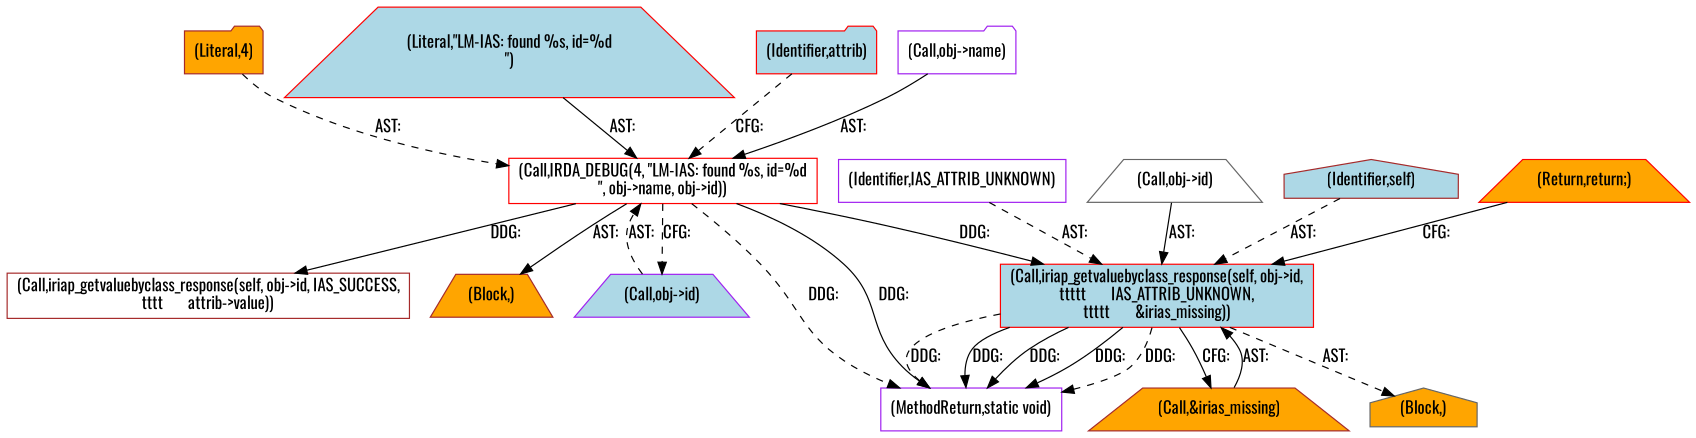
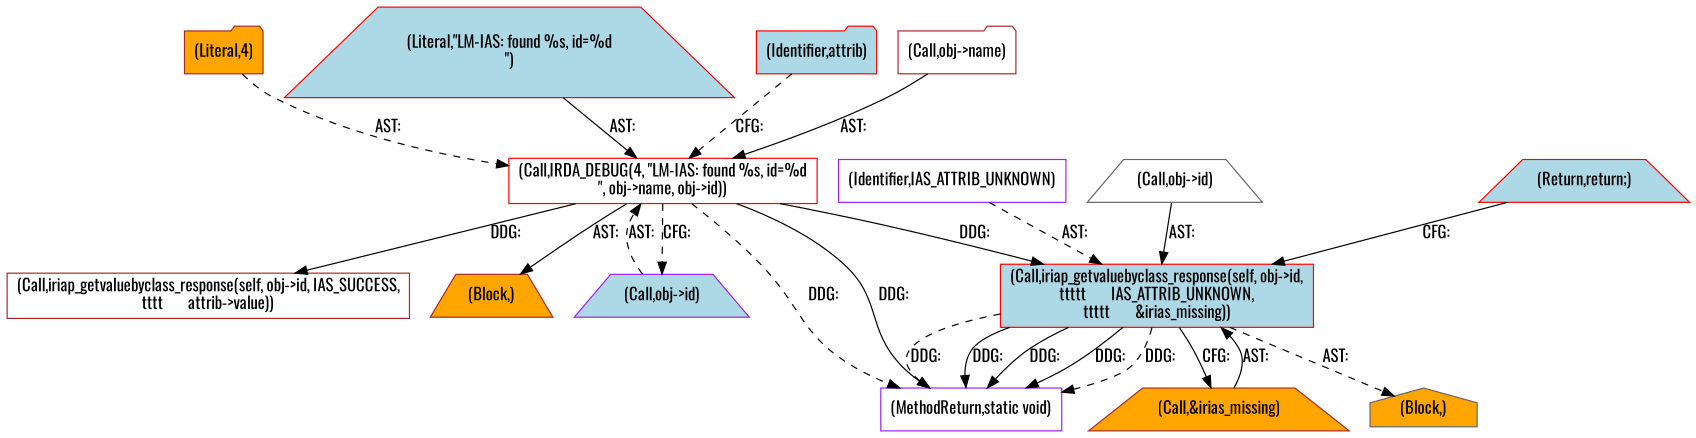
node "(Call,obj->name)": color purple -> brown
node "(Identifier,self)": removed
node "(Return,return;)": fillcolor orange -> lightblue
